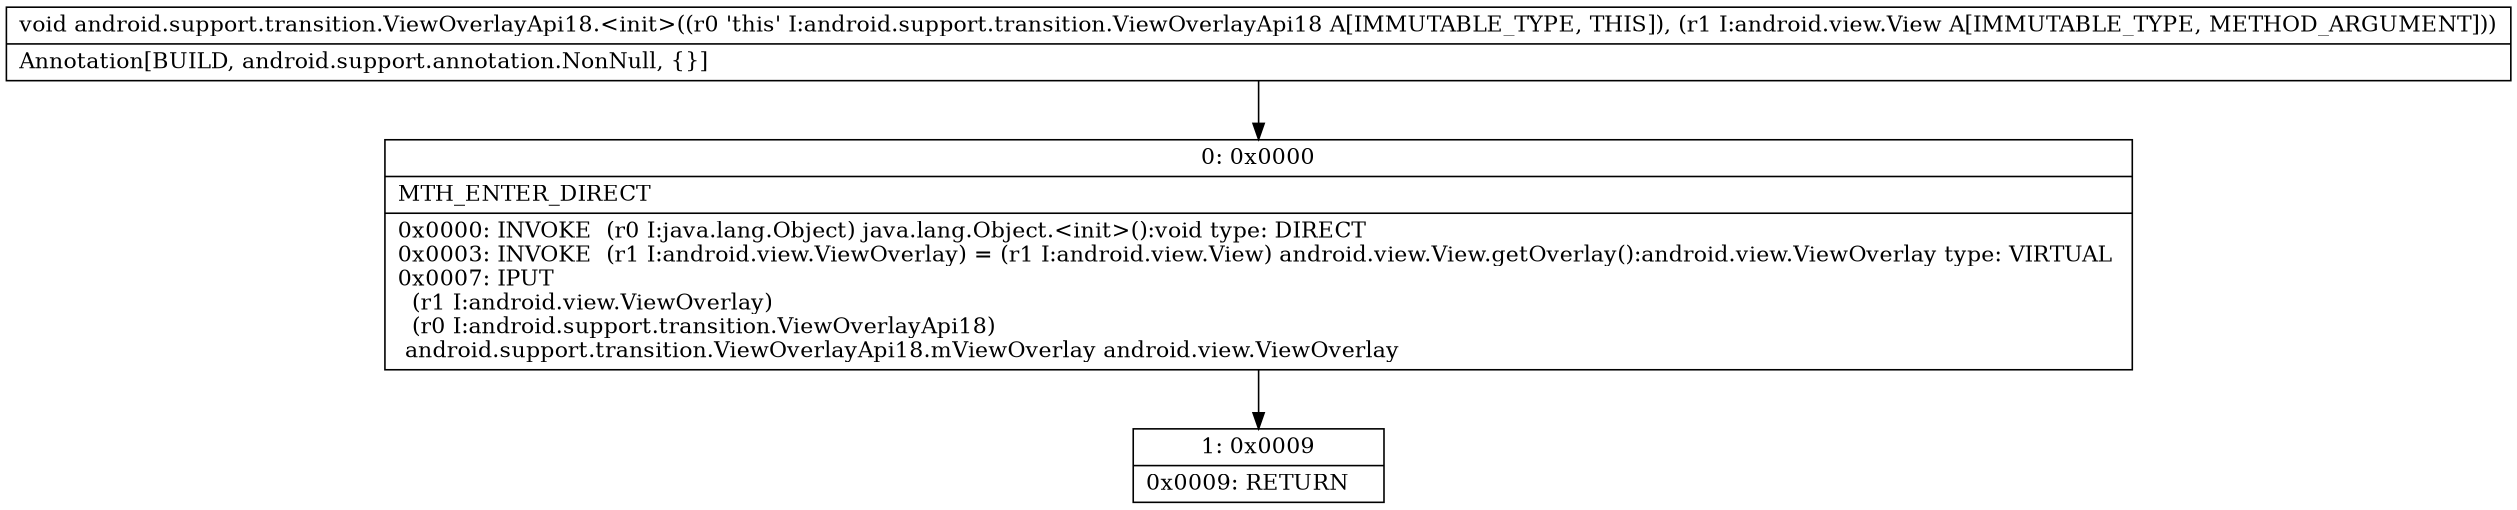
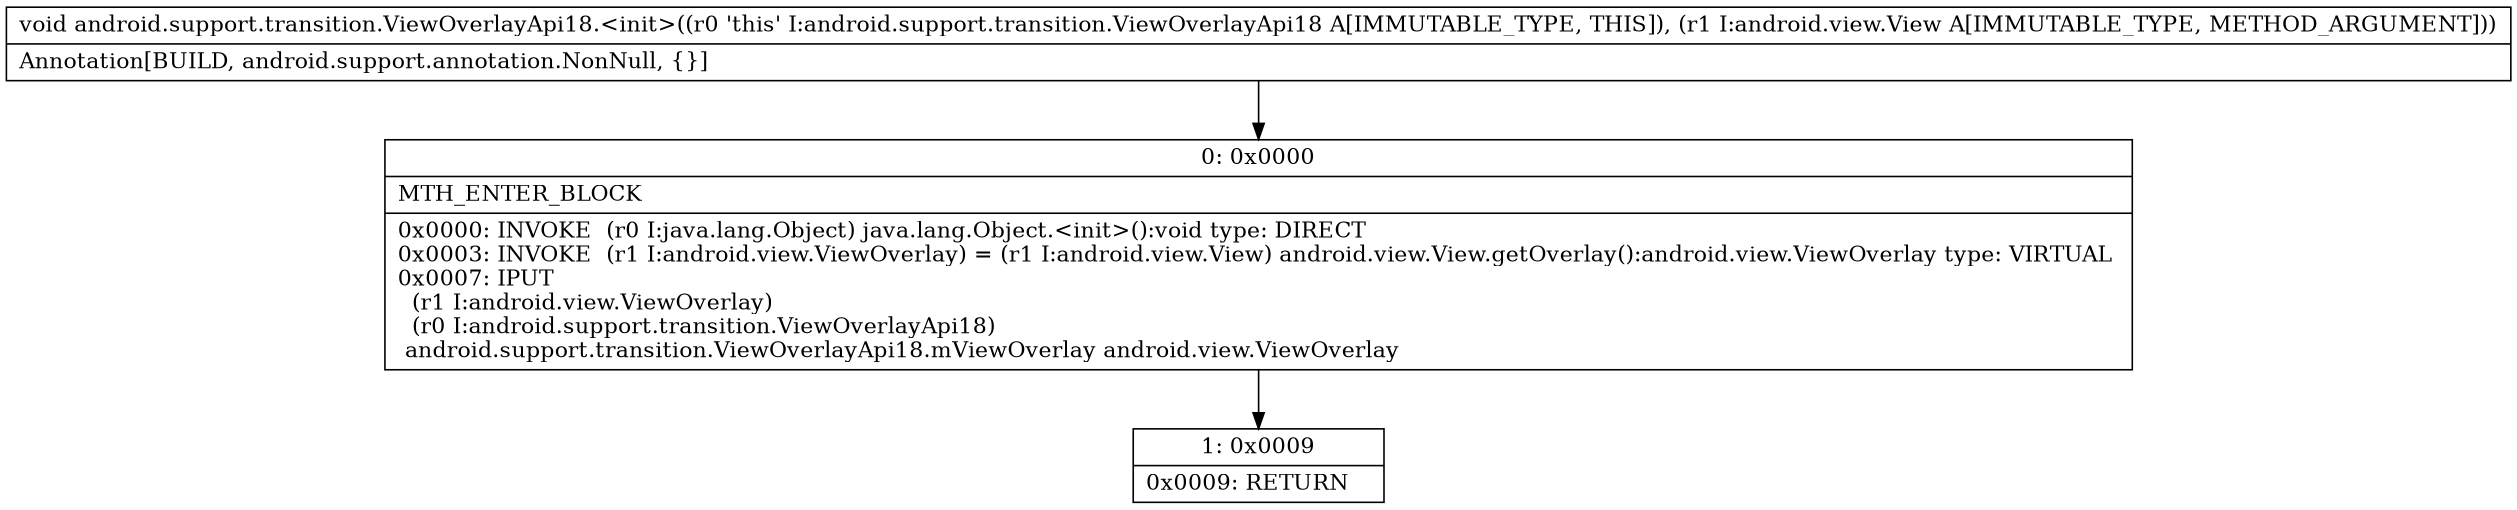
node "0: 0x0000": text "MTH_ENTER_DIRECT" -> "MTH_ENTER_BLOCK"
